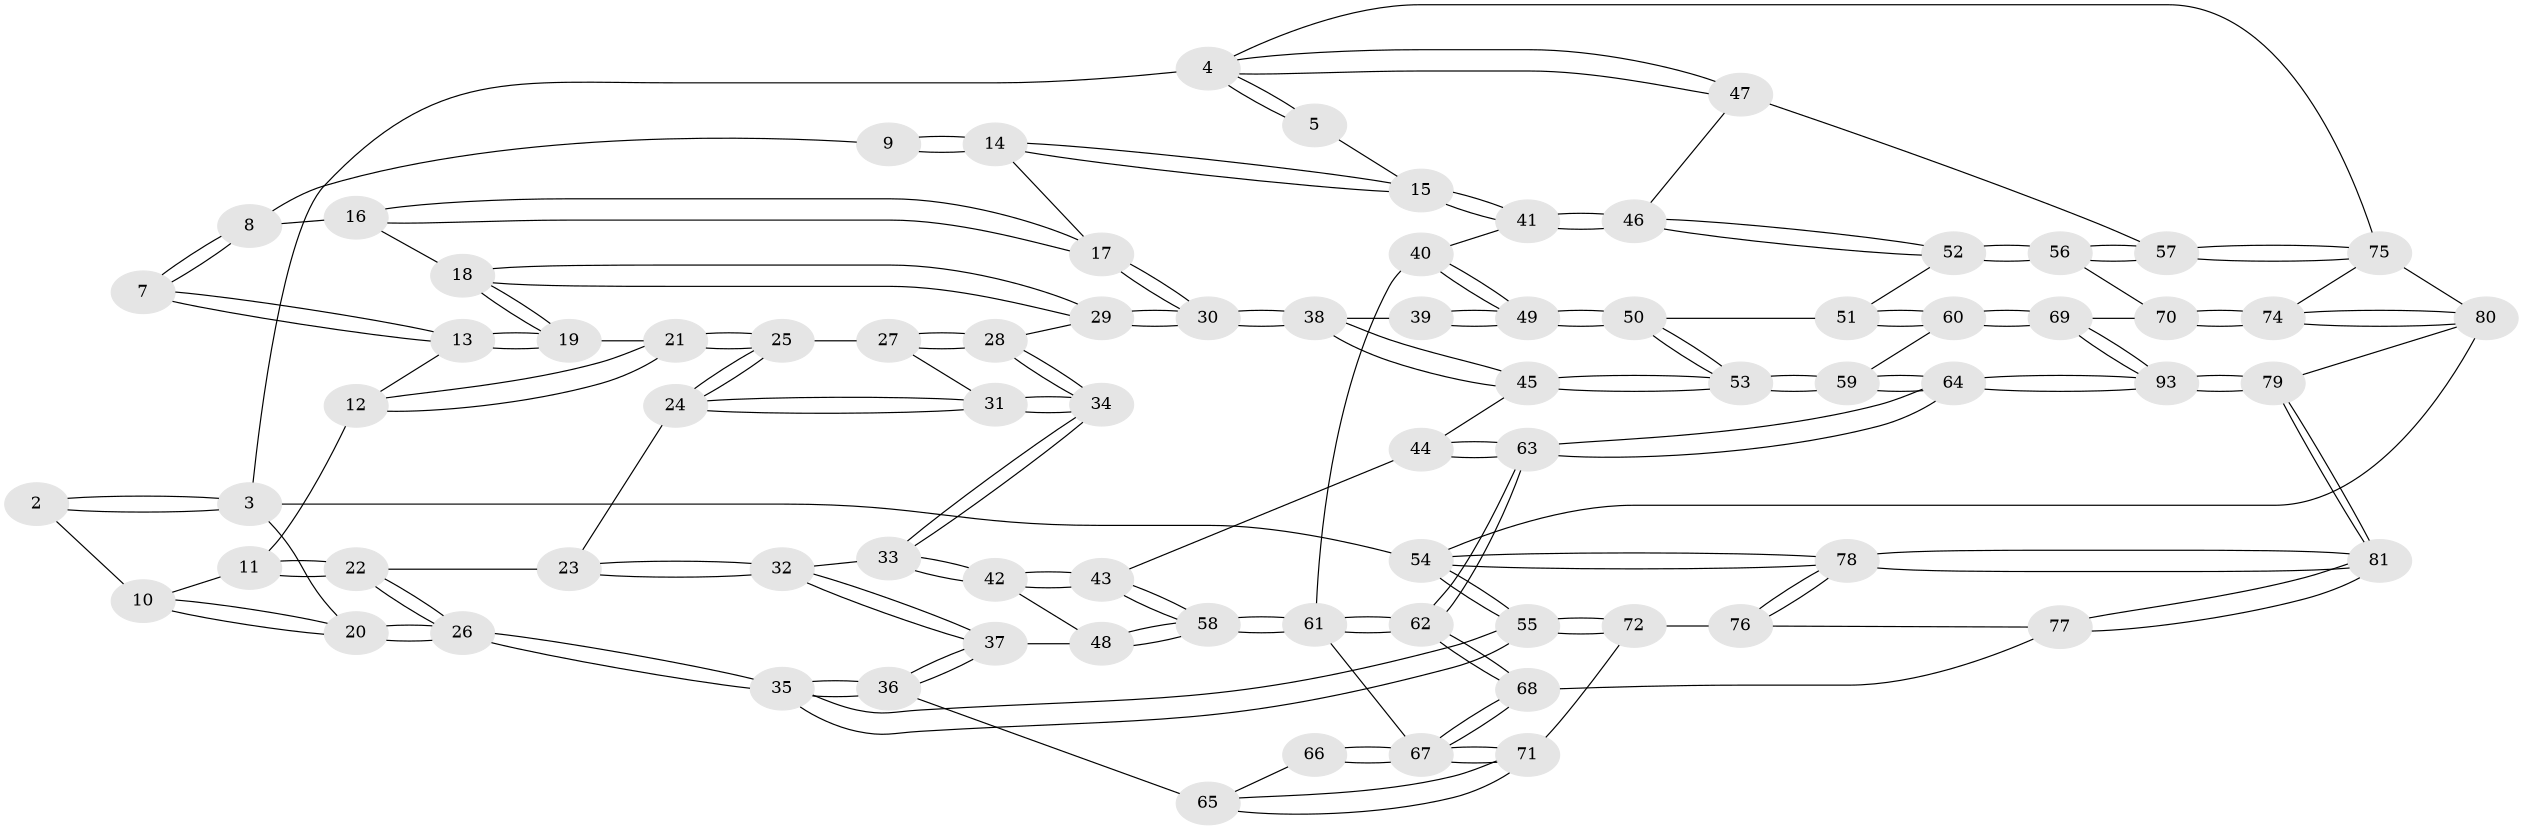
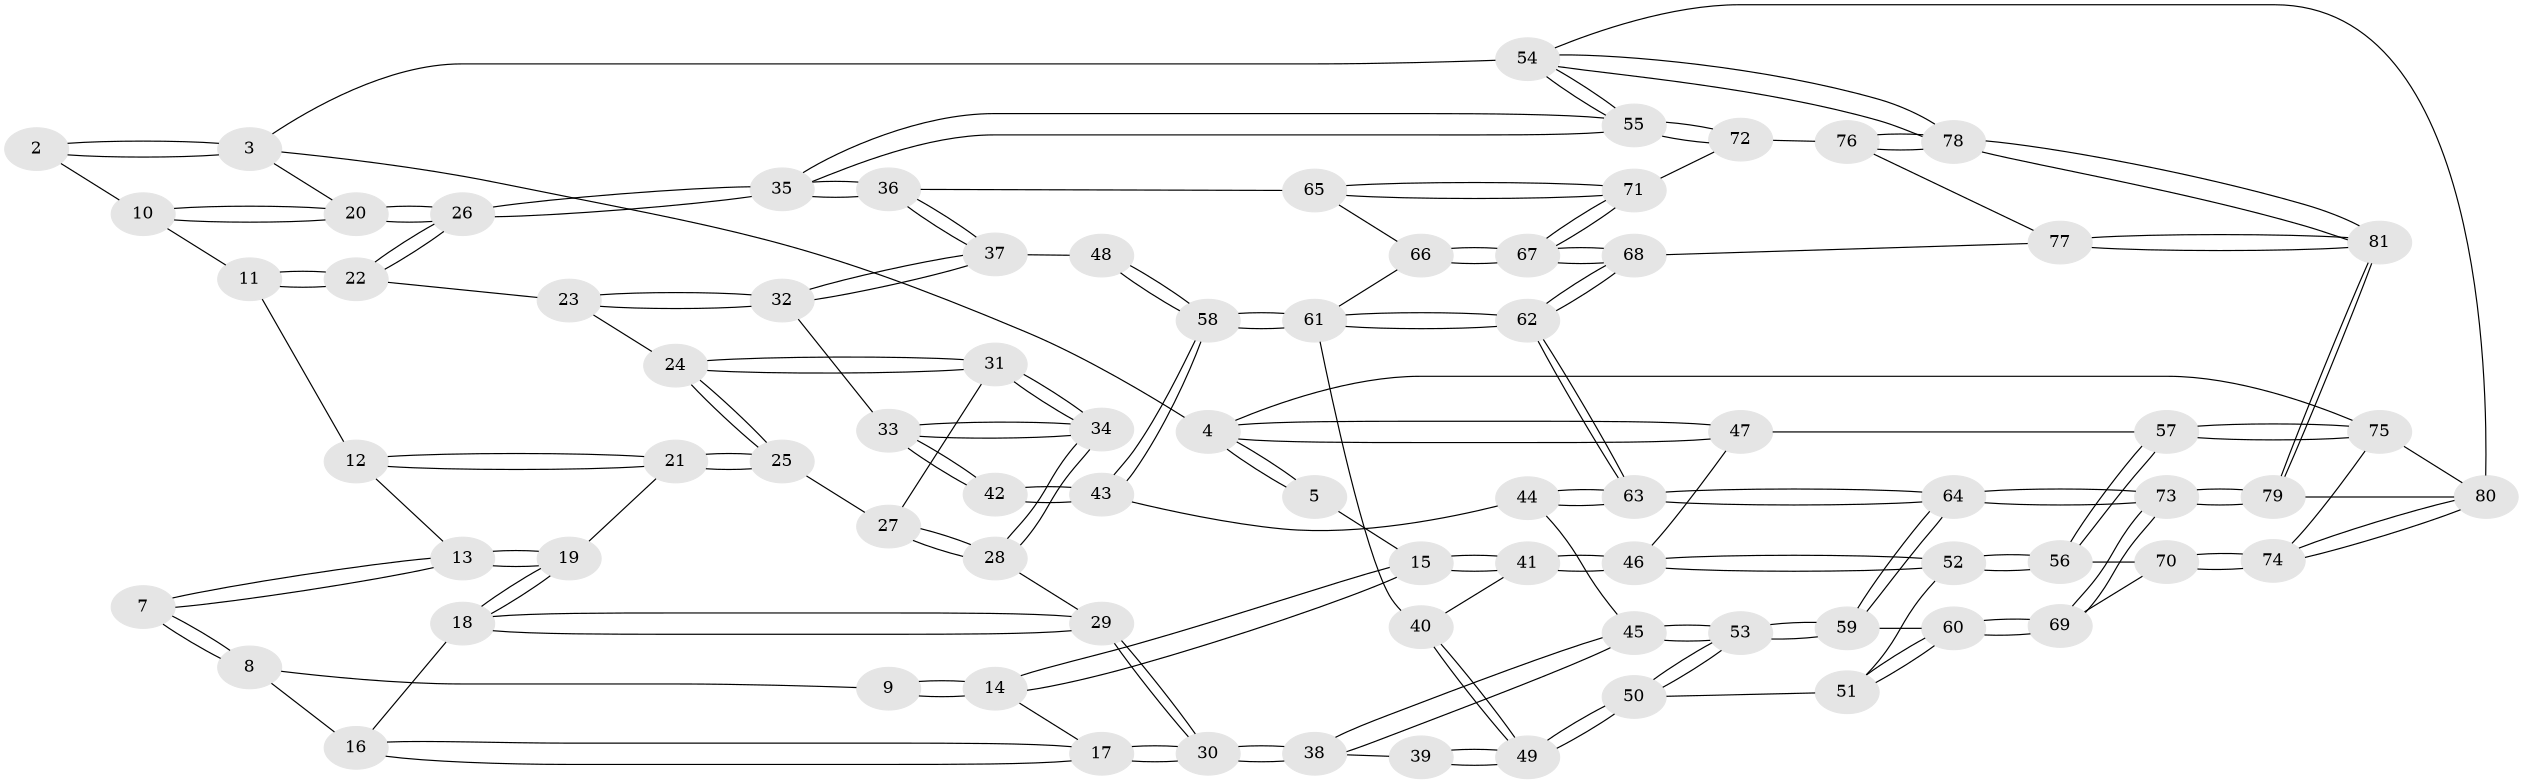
node "93": label "93" -> "73"
edge "42" -- "48": removed
edge "61" -- "67": now "61" -- "66"
